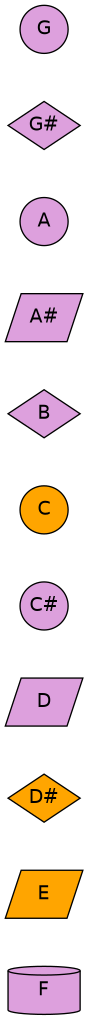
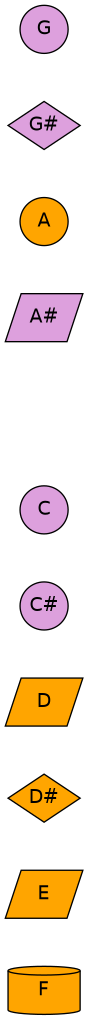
node "A": fillcolor plum -> orange
node "B": removed
node "C": fillcolor orange -> plum
node "D": fillcolor plum -> orange
node "F": fillcolor plum -> orange
